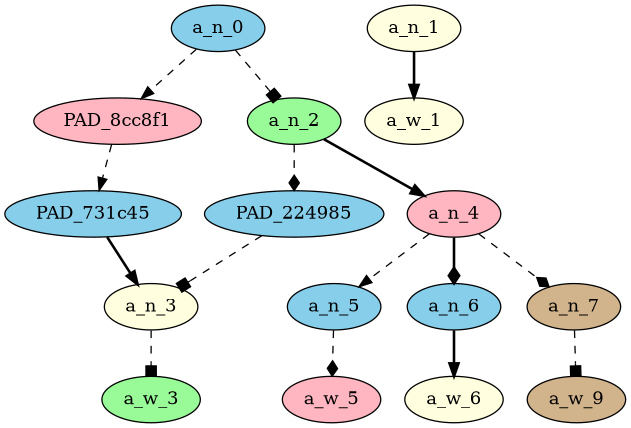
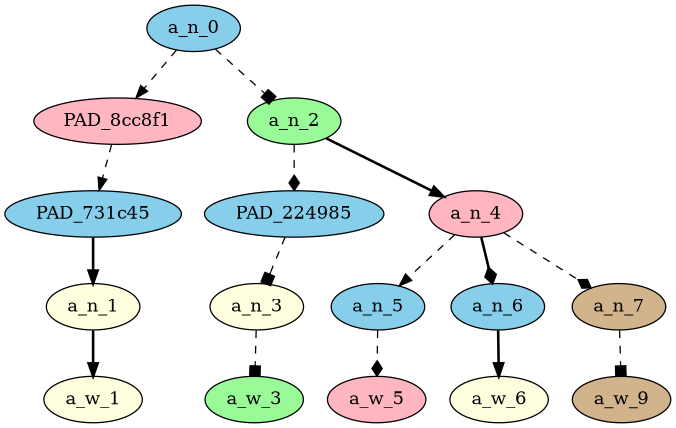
edge "PAD_731c45" -> "a_n_3": now "PAD_731c45" -> "a_n_1"
